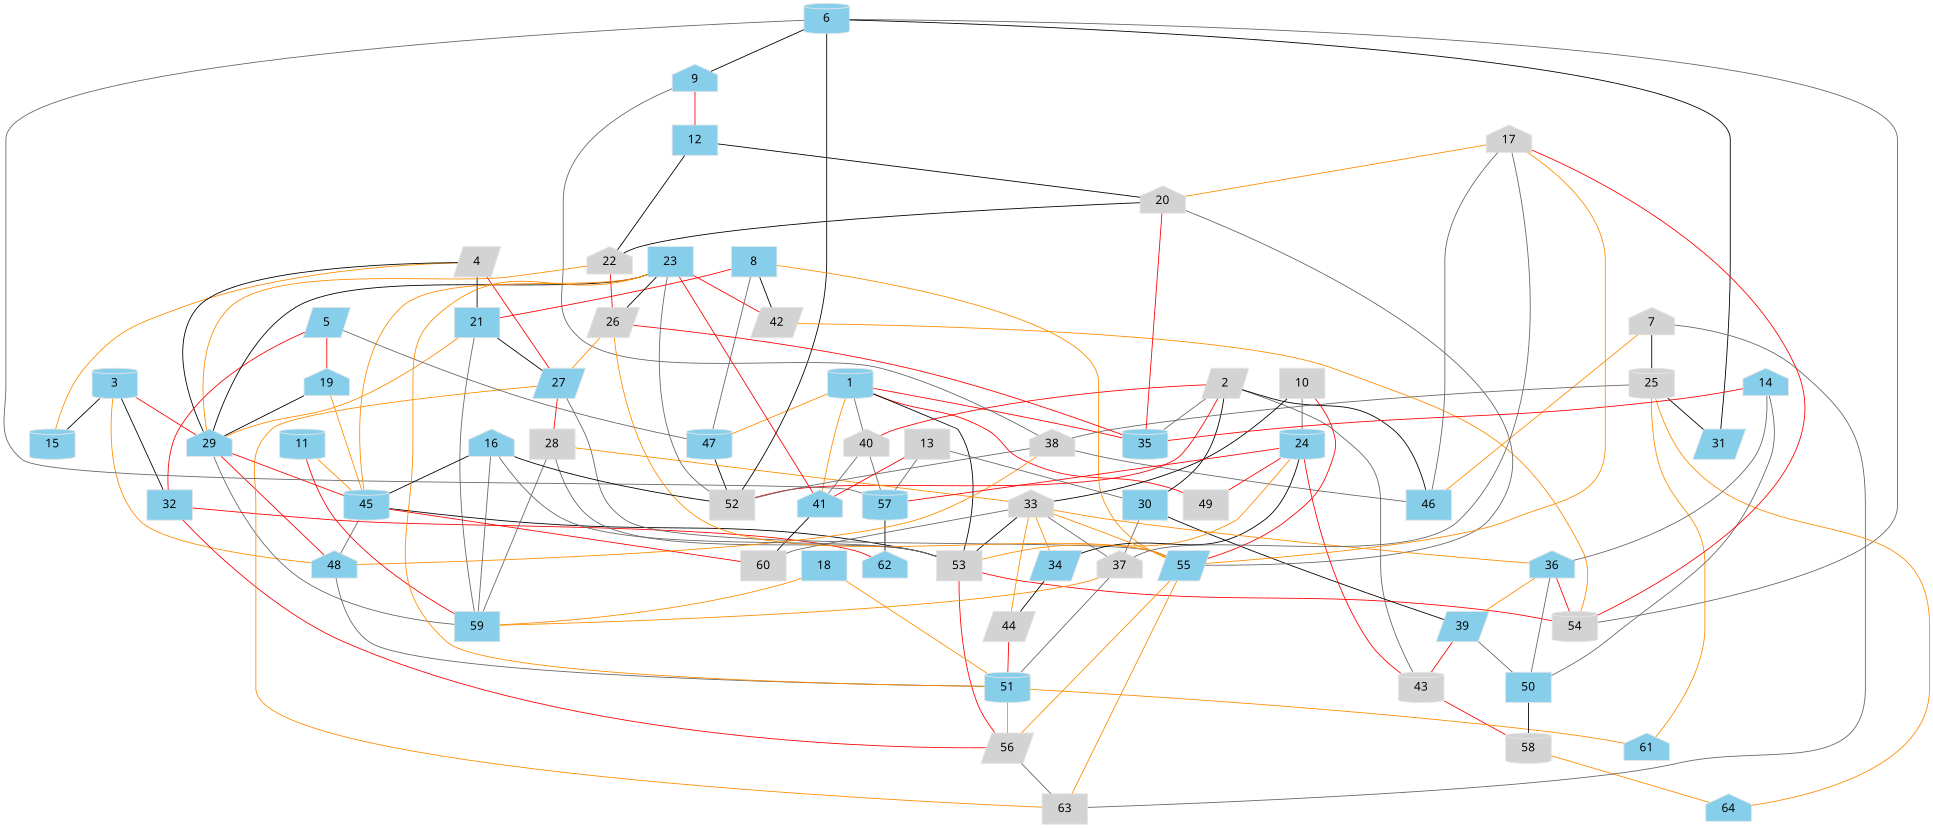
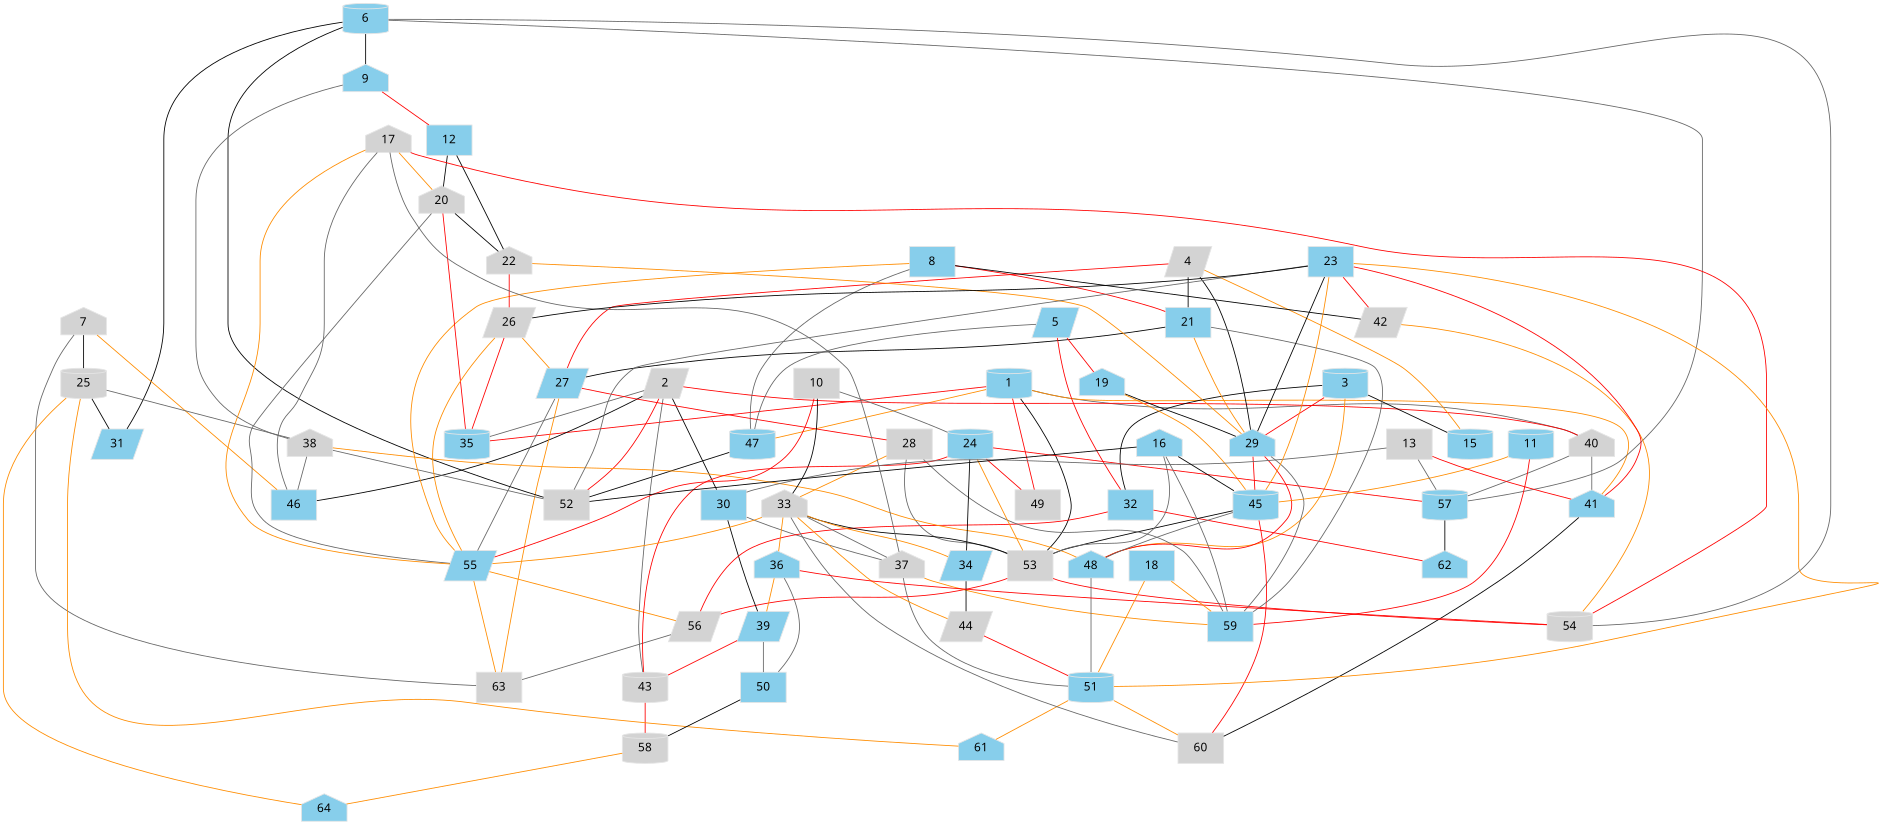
node "14": removed
edge "51" -- "56": now "51" -- "60"
